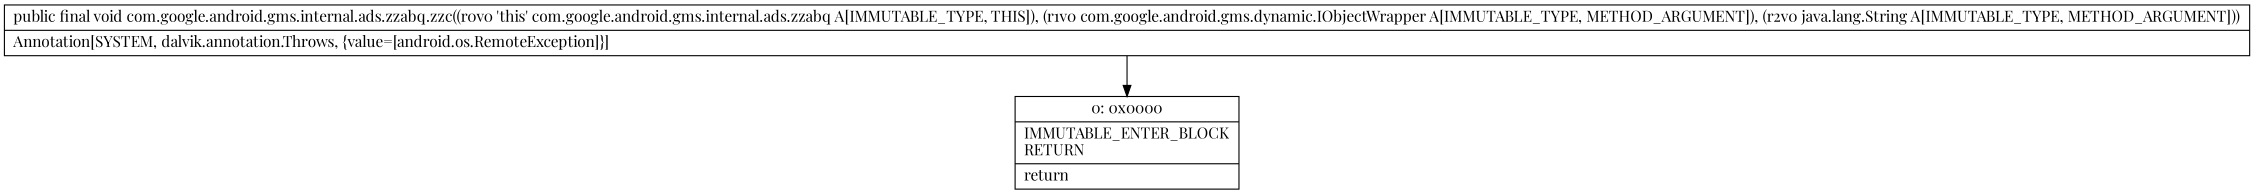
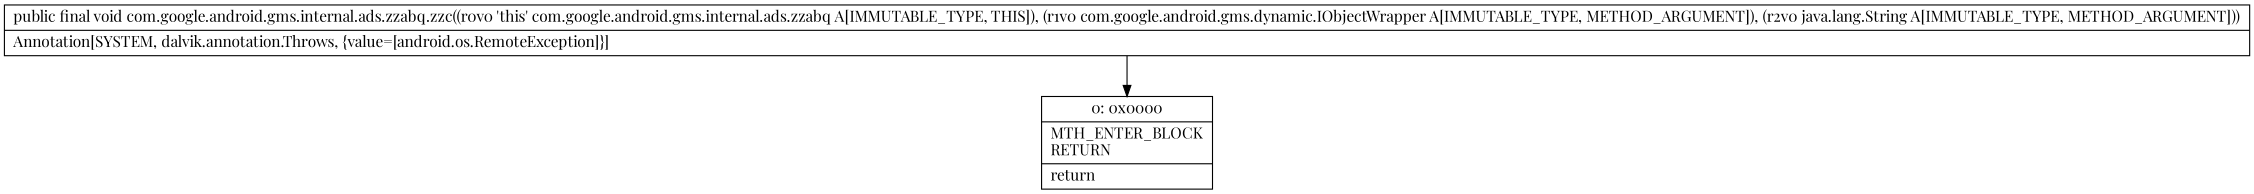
node "0: 0x0000": text "IMMUTABLE_ENTER_BLOCK" -> "MTH_ENTER_BLOCK"
